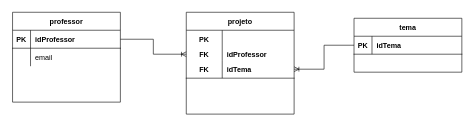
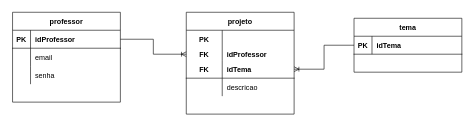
node "senha": added
node "descricao": added
